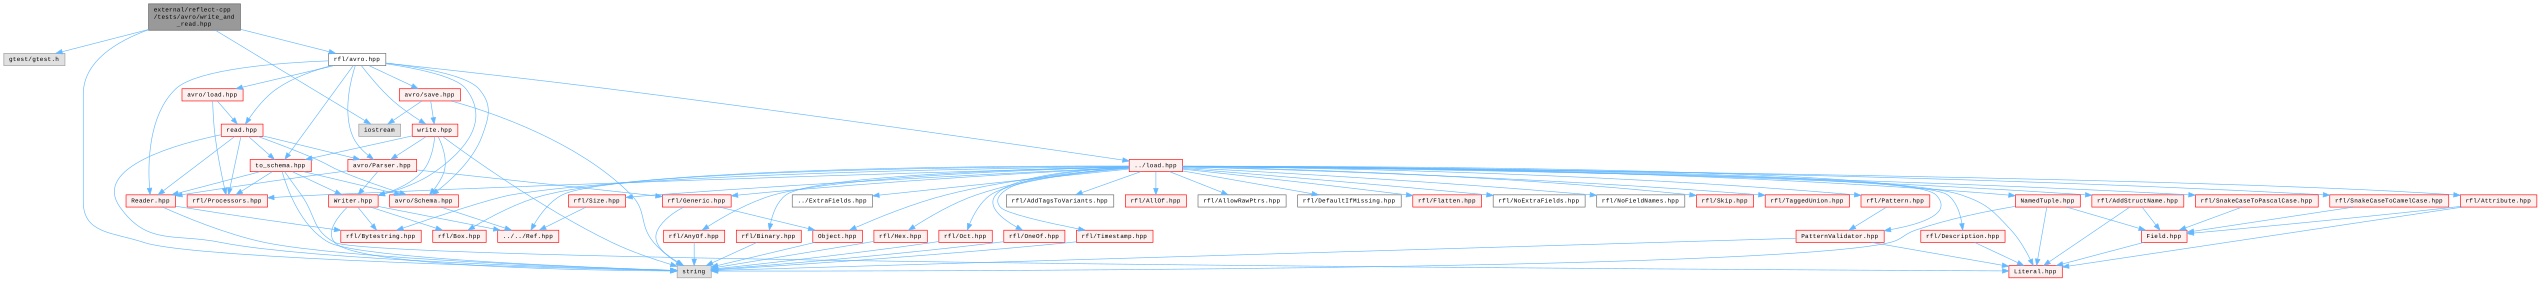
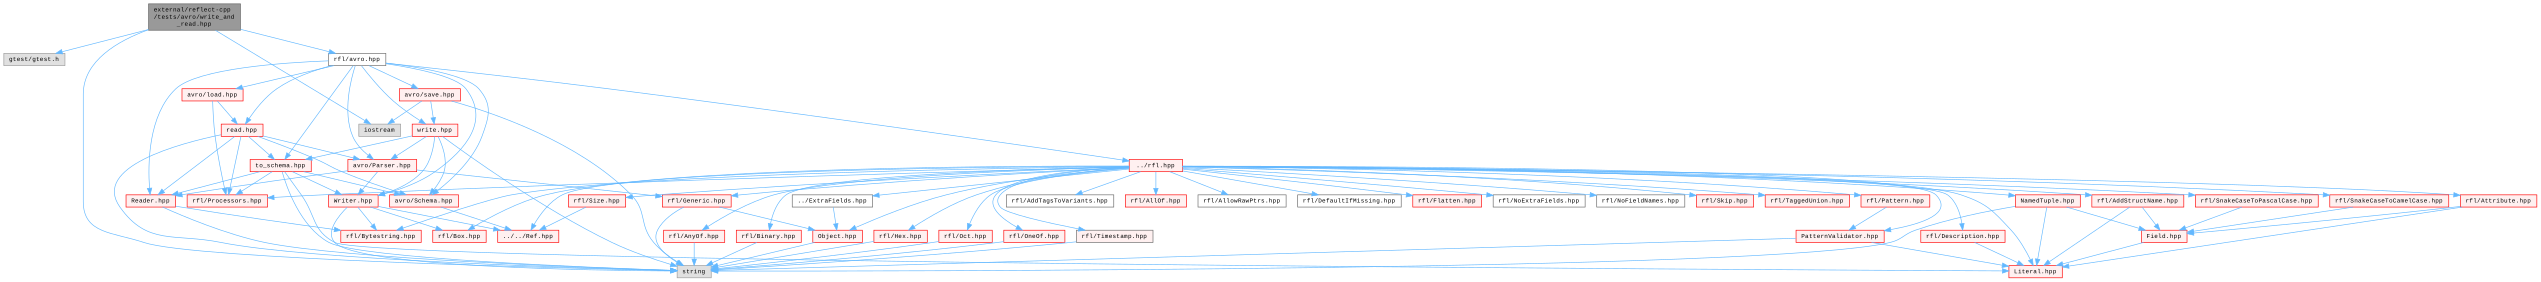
node "../load.hpp": label "../load.hpp" -> "../rfl.hpp"
edge "../ExtraFields.hpp" -> "Object.hpp": added
node "rfl/Timestamp.hpp": color red -> grey40
